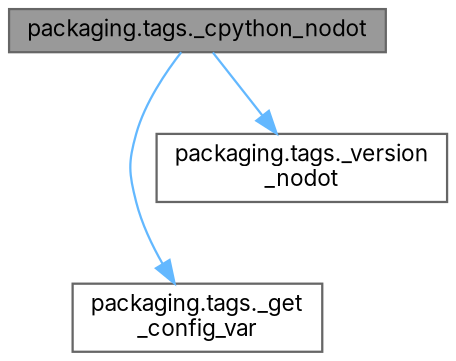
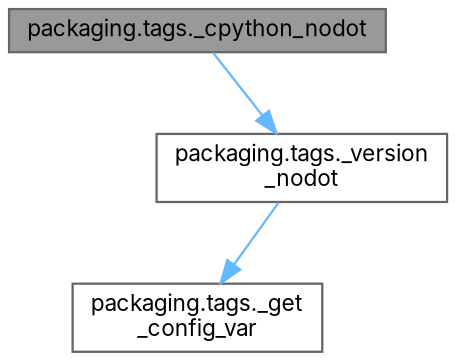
edge "packaging.tags._cpython_nodot" -> "packaging.tags._get _config_var": now "packaging.tags._version _nodot" -> "packaging.tags._get _config_var"
